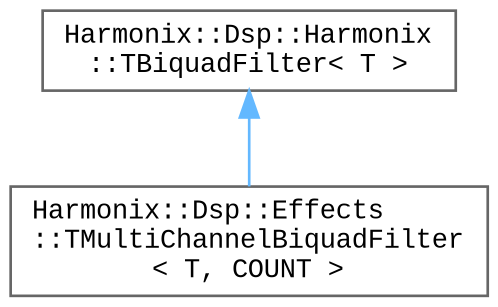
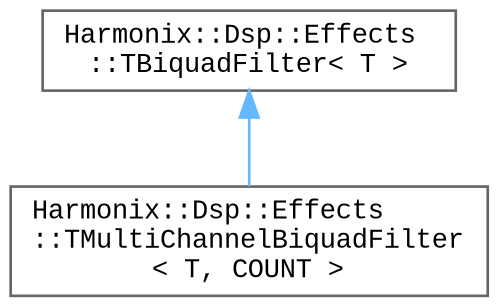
node "Harmonix::Dsp::Harmonix ::TBiquadFilter< T >": label "Harmonix::Dsp::Harmonix ::TBiquadFilter< T >" -> "Harmonix::Dsp::Effects ::TBiquadFilter< T >"
